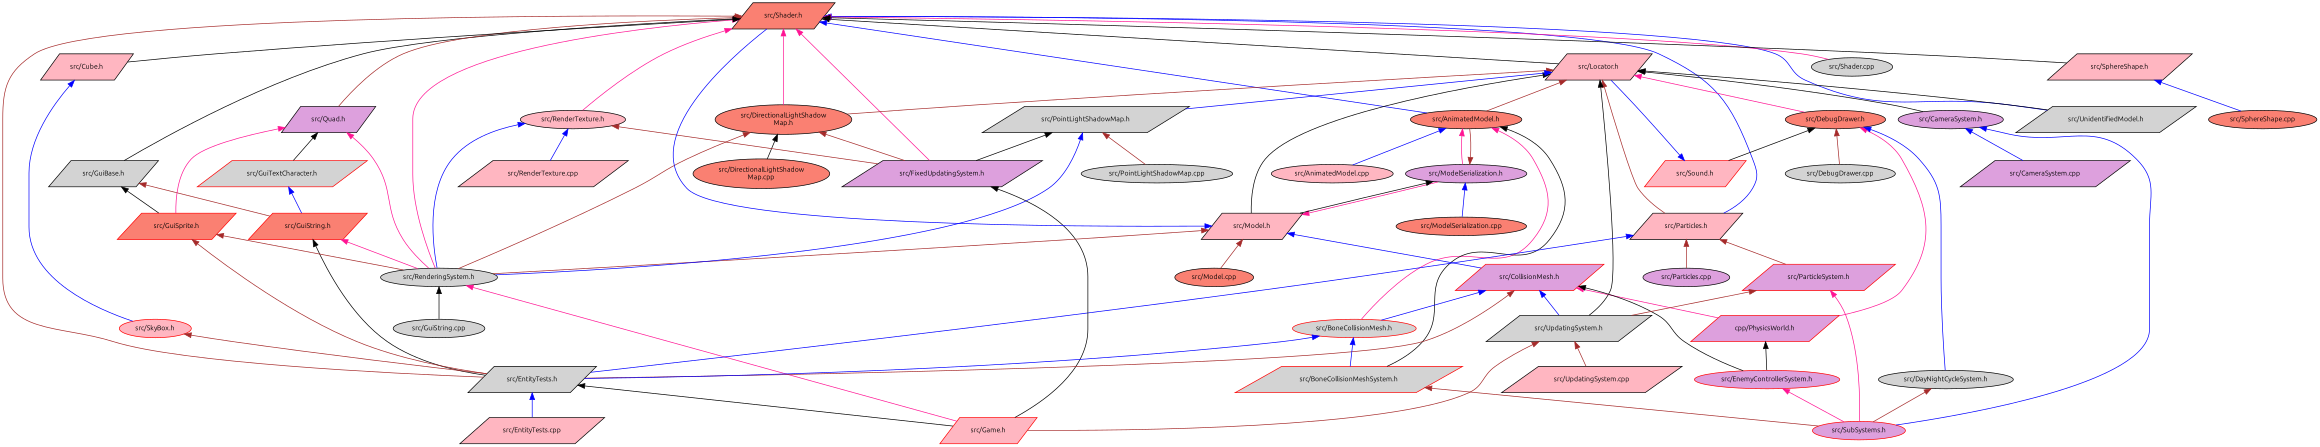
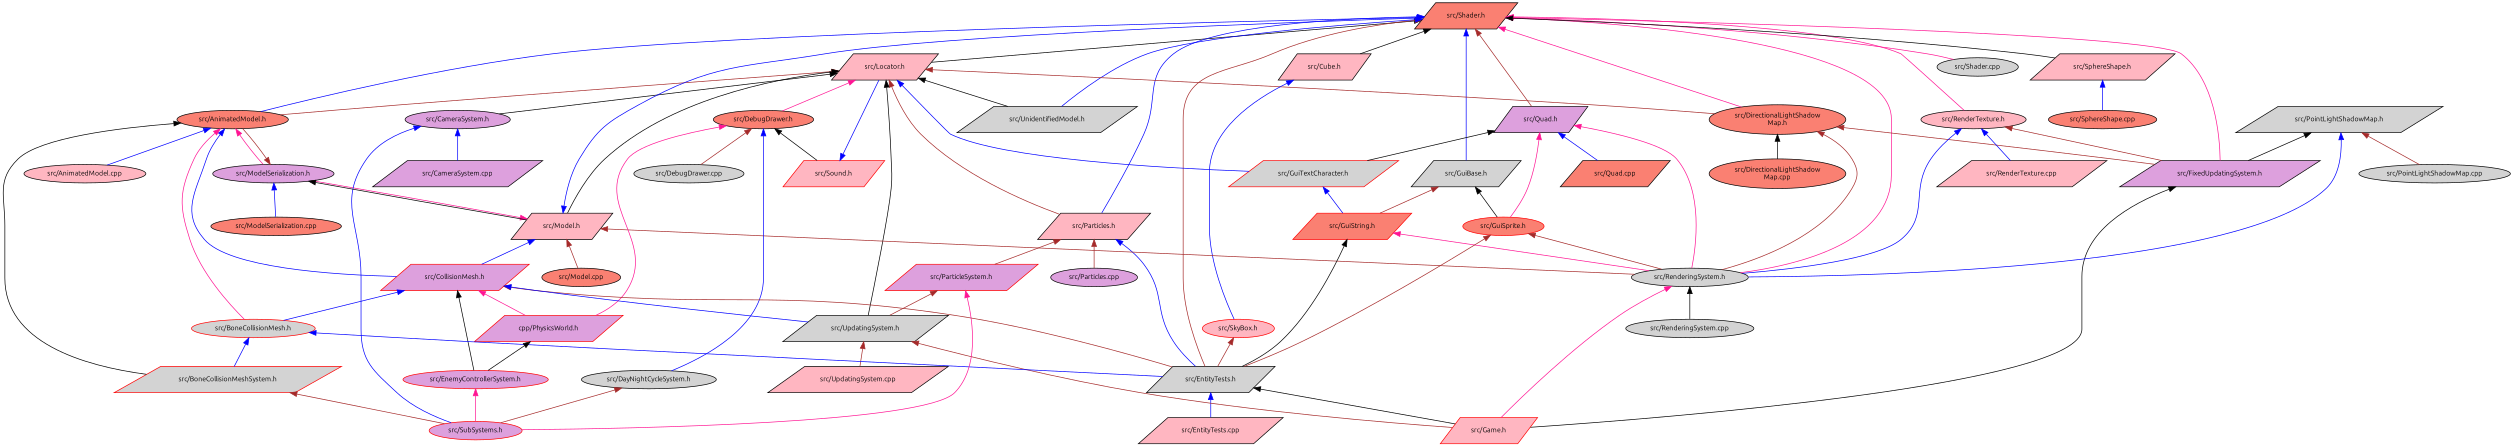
edge "src/GuiBase.h" -> "src/Shader.h": color black -> blue
edge "src/PointLightShadowMap.h" -> "src/Locator.h": now "src/GuiTextCharacter.h" -> "src/Locator.h"
node "src/Quad.cpp": added
node "src/GuiSprite.h": shape parallelogram -> ellipse
edge "src/CollisionMesh.h" -> "src/AnimatedModel.h": added
node "src/GuiString.cpp": label "src/GuiString.cpp" -> "src/RenderingSystem.cpp"
